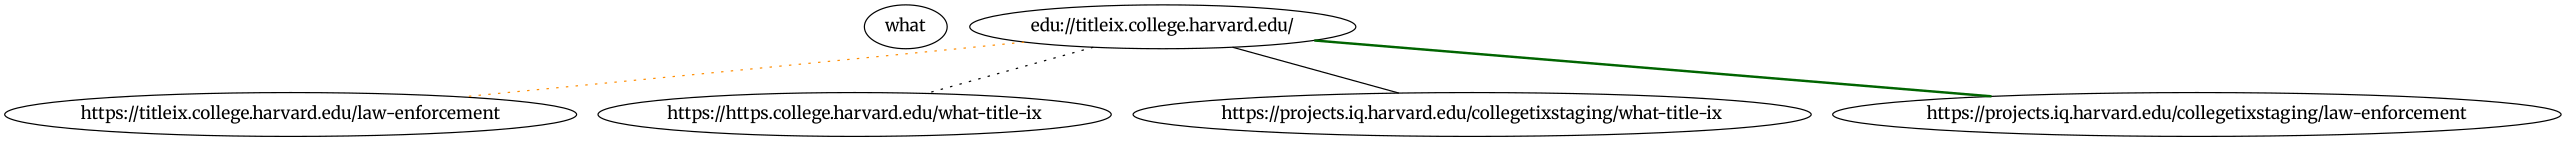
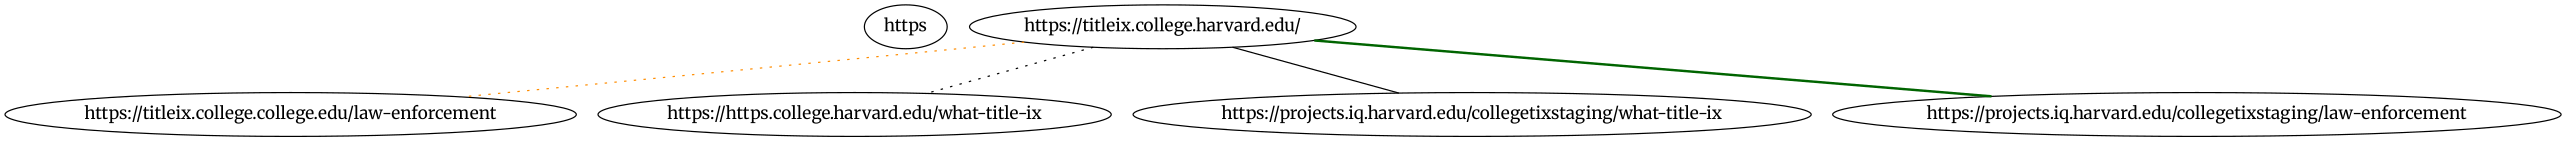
node "what": label "what" -> "https"
node "edu://titleix.college.harvard.edu/": label "edu://titleix.college.harvard.edu/" -> "https://titleix.college.harvard.edu/"
node "https://titleix.college.harvard.edu/law-enforcement": label "https://titleix.college.harvard.edu/law-enforcement" -> "https://titleix.college.college.edu/law-enforcement"
